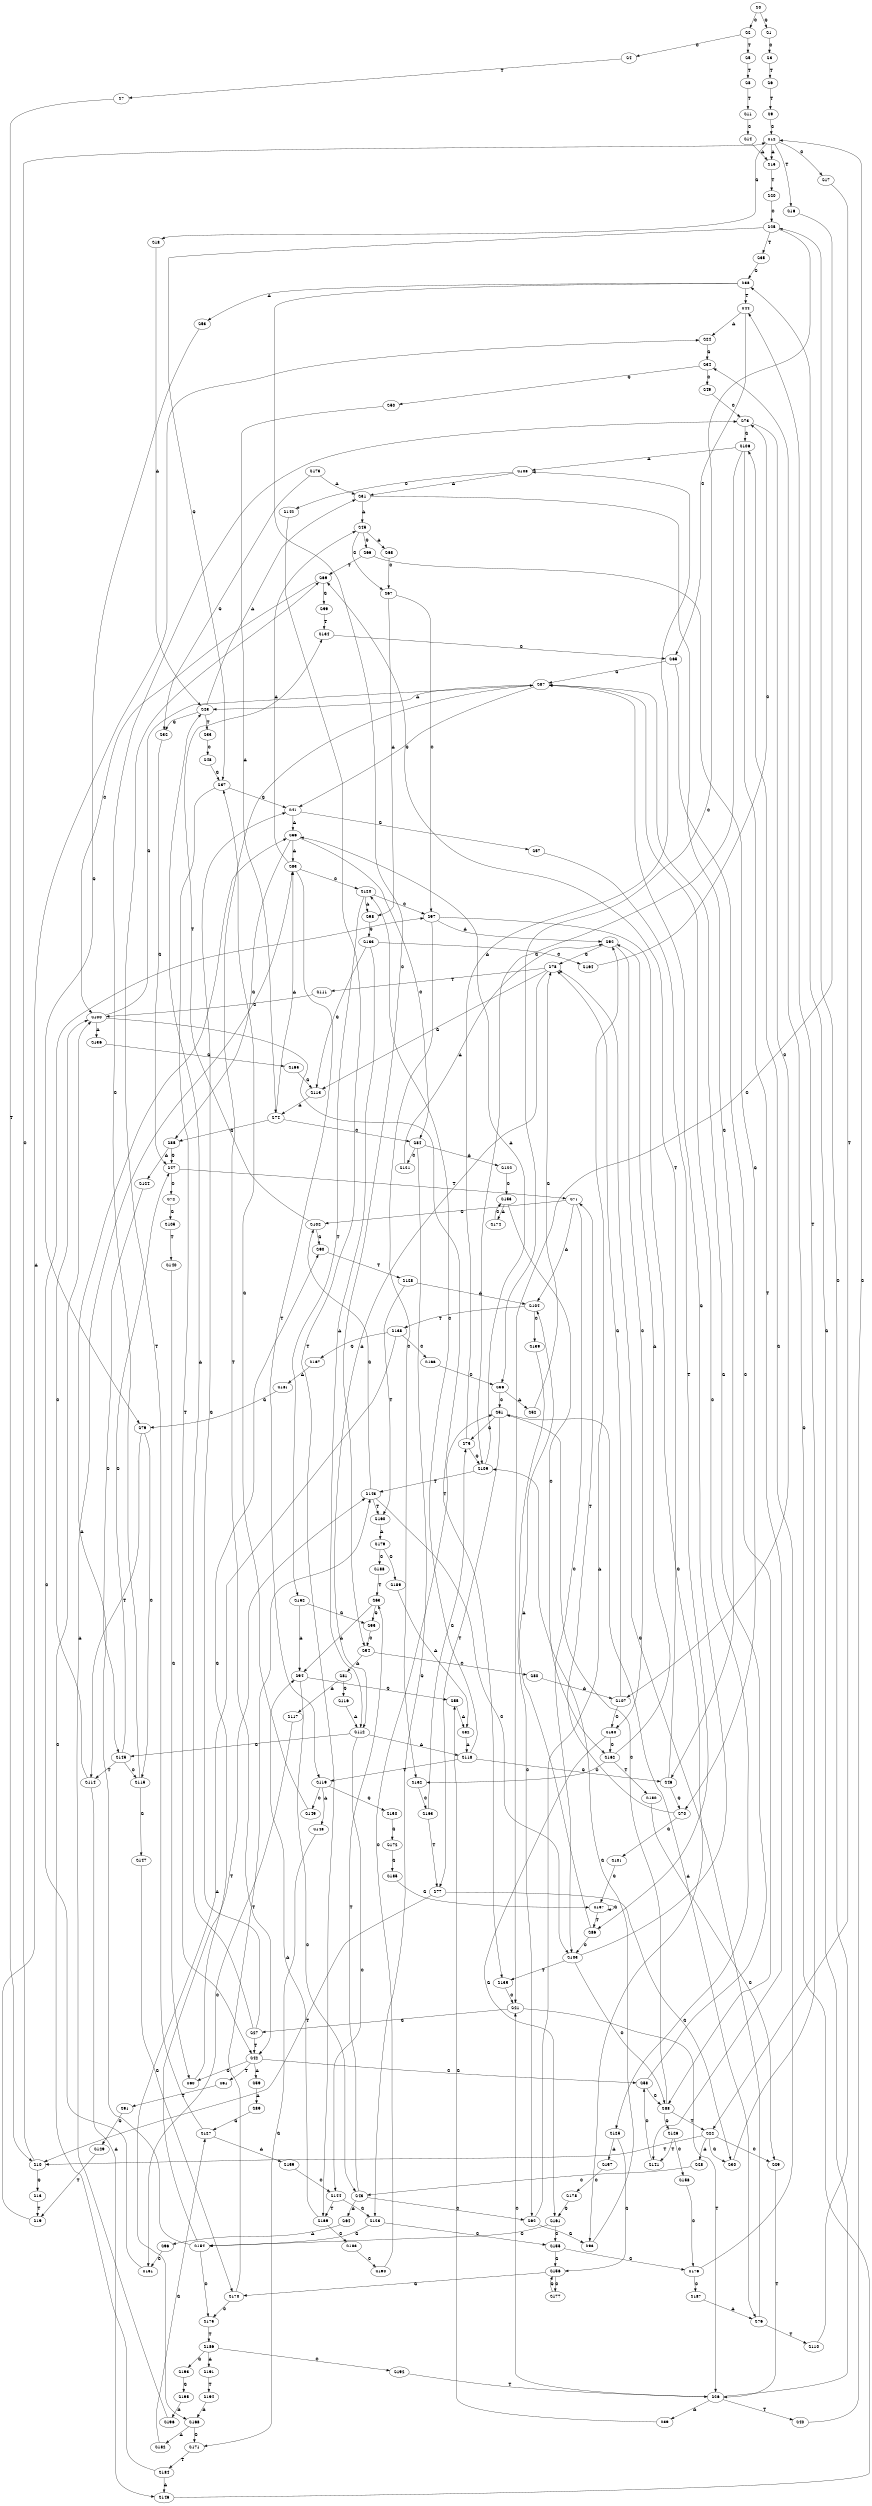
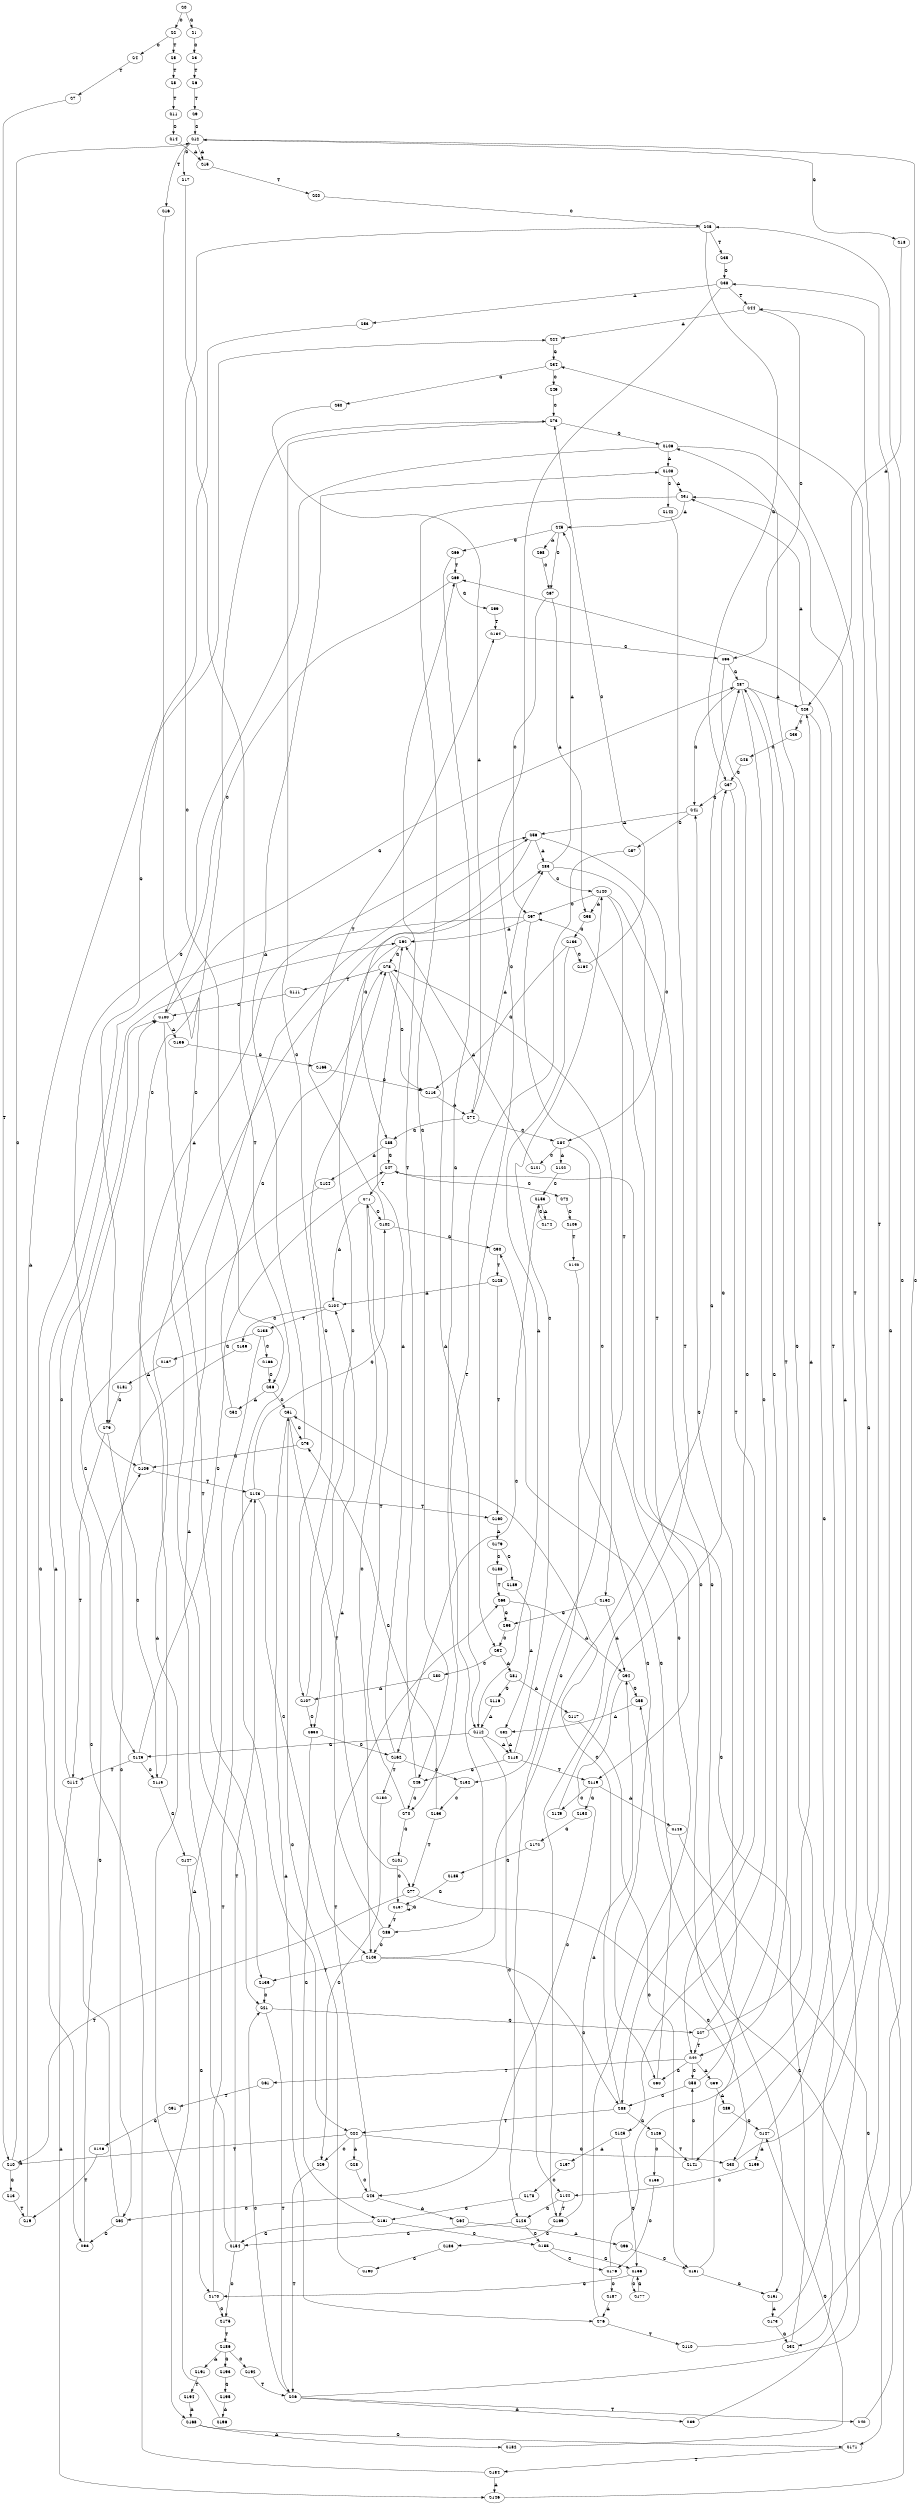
node "S130": label "S130" -> "S630"
node "S151": added
